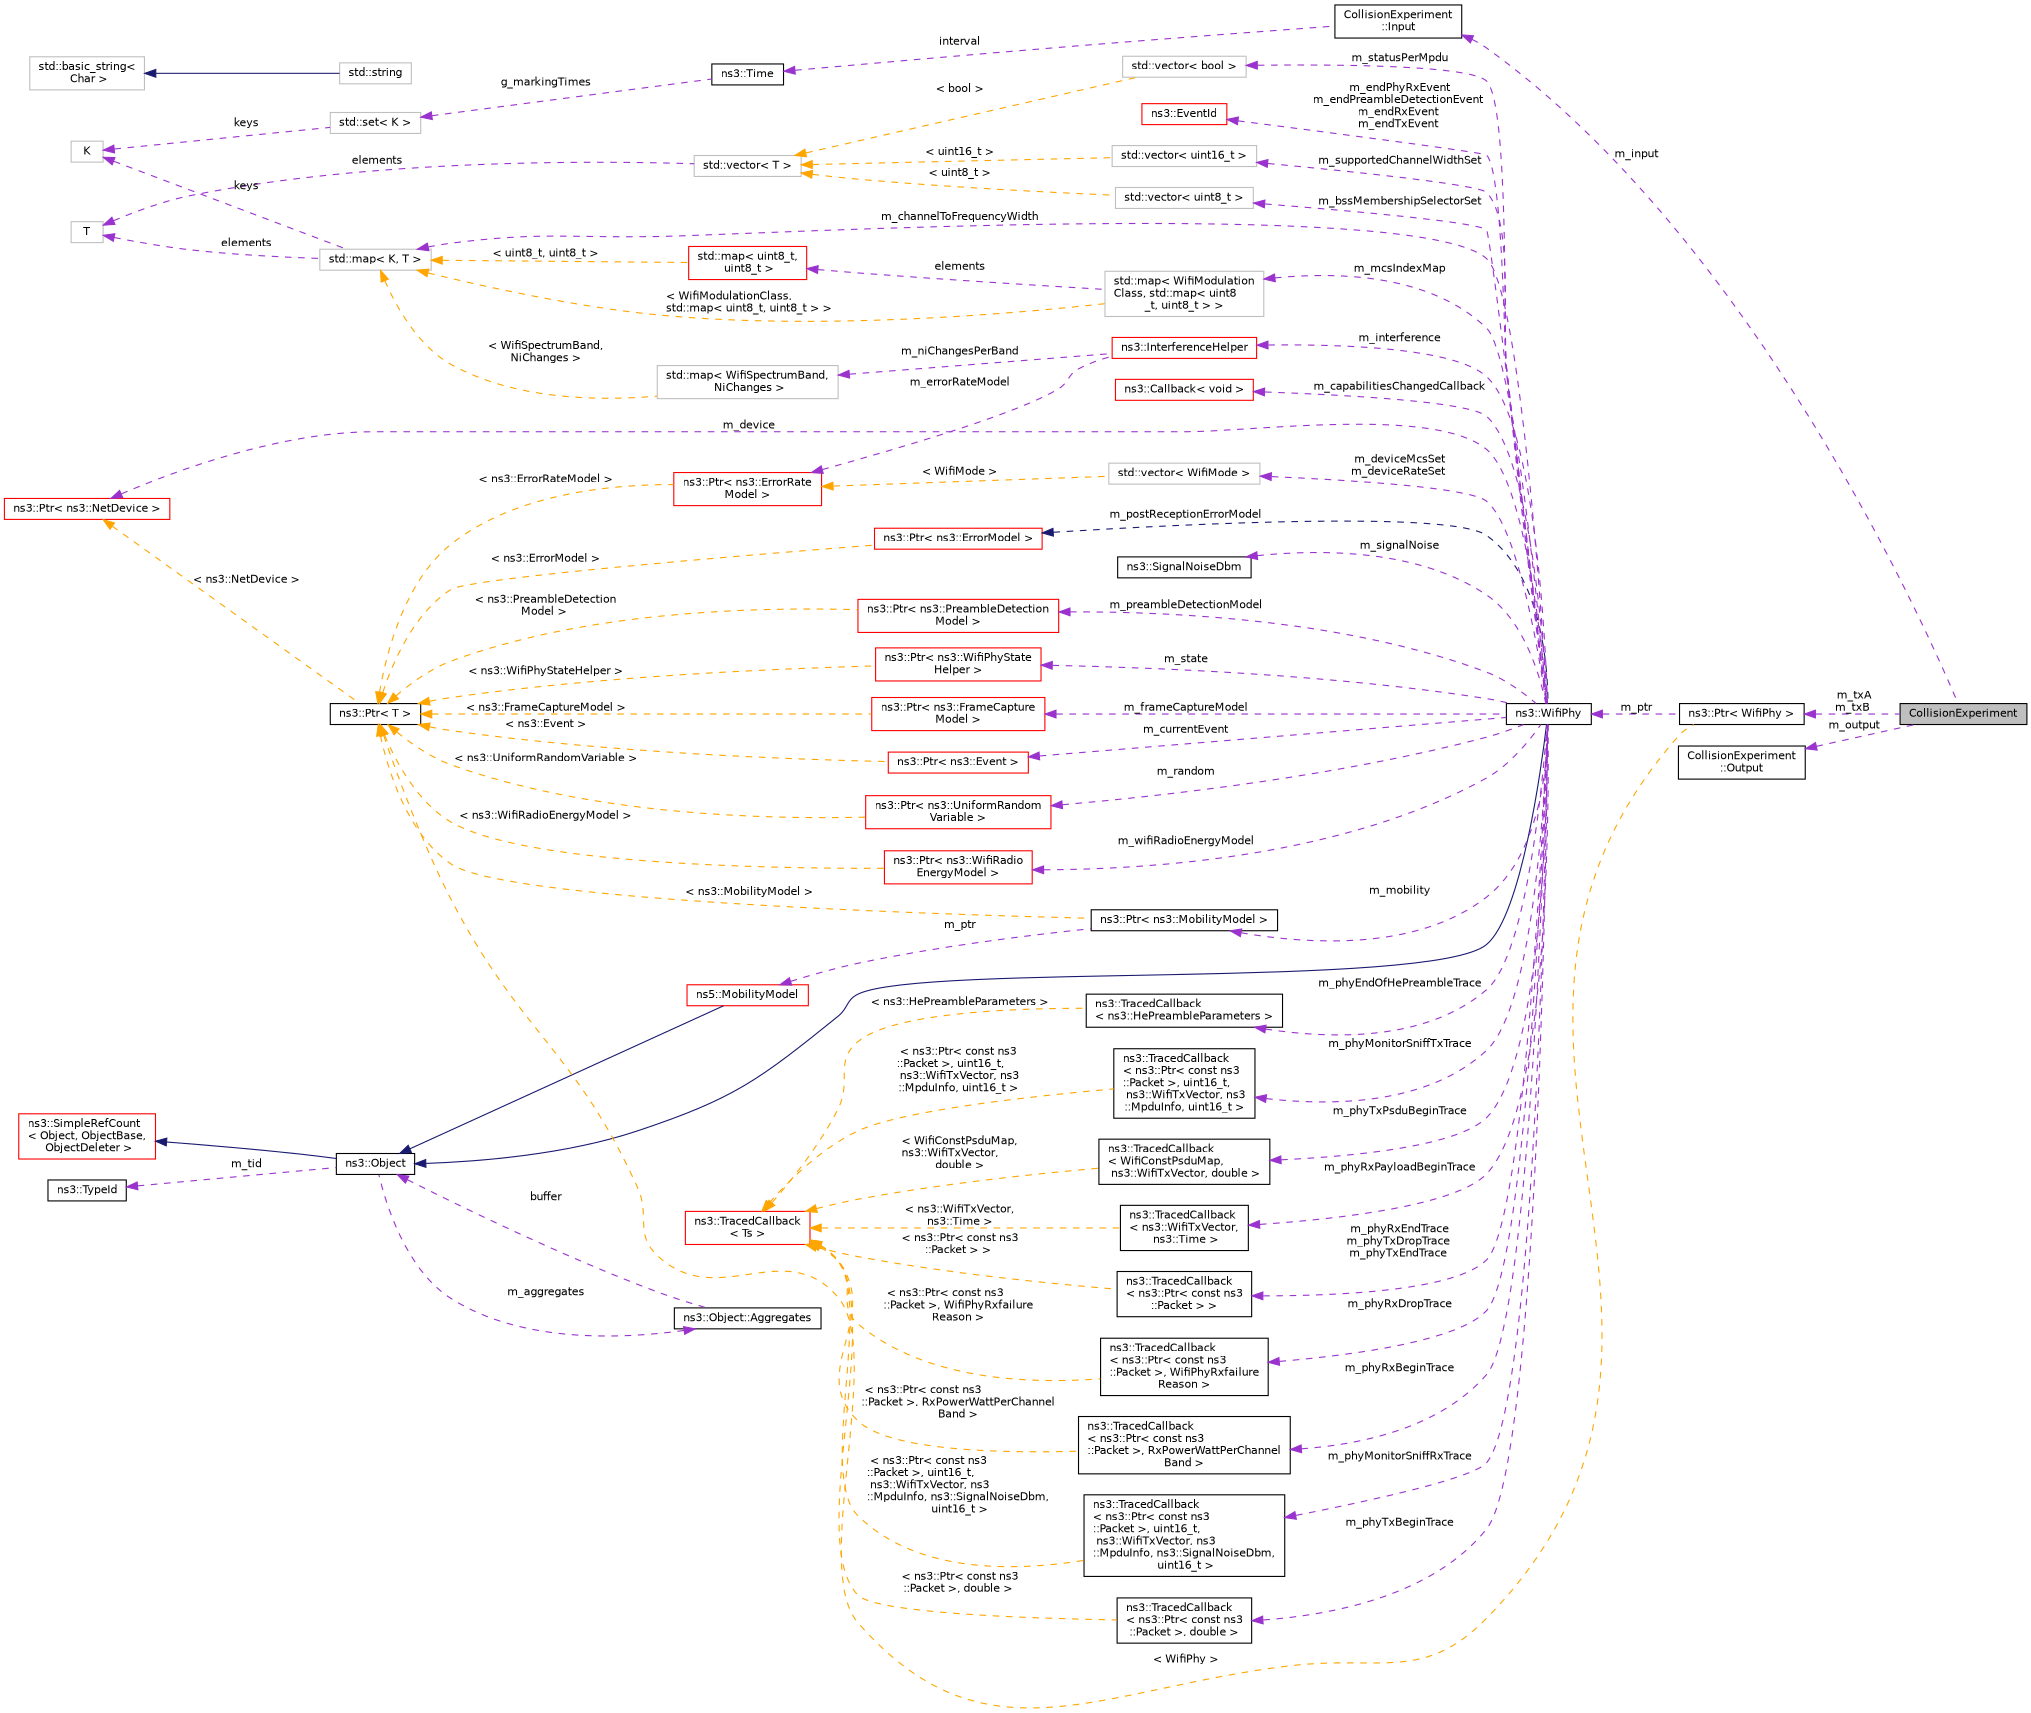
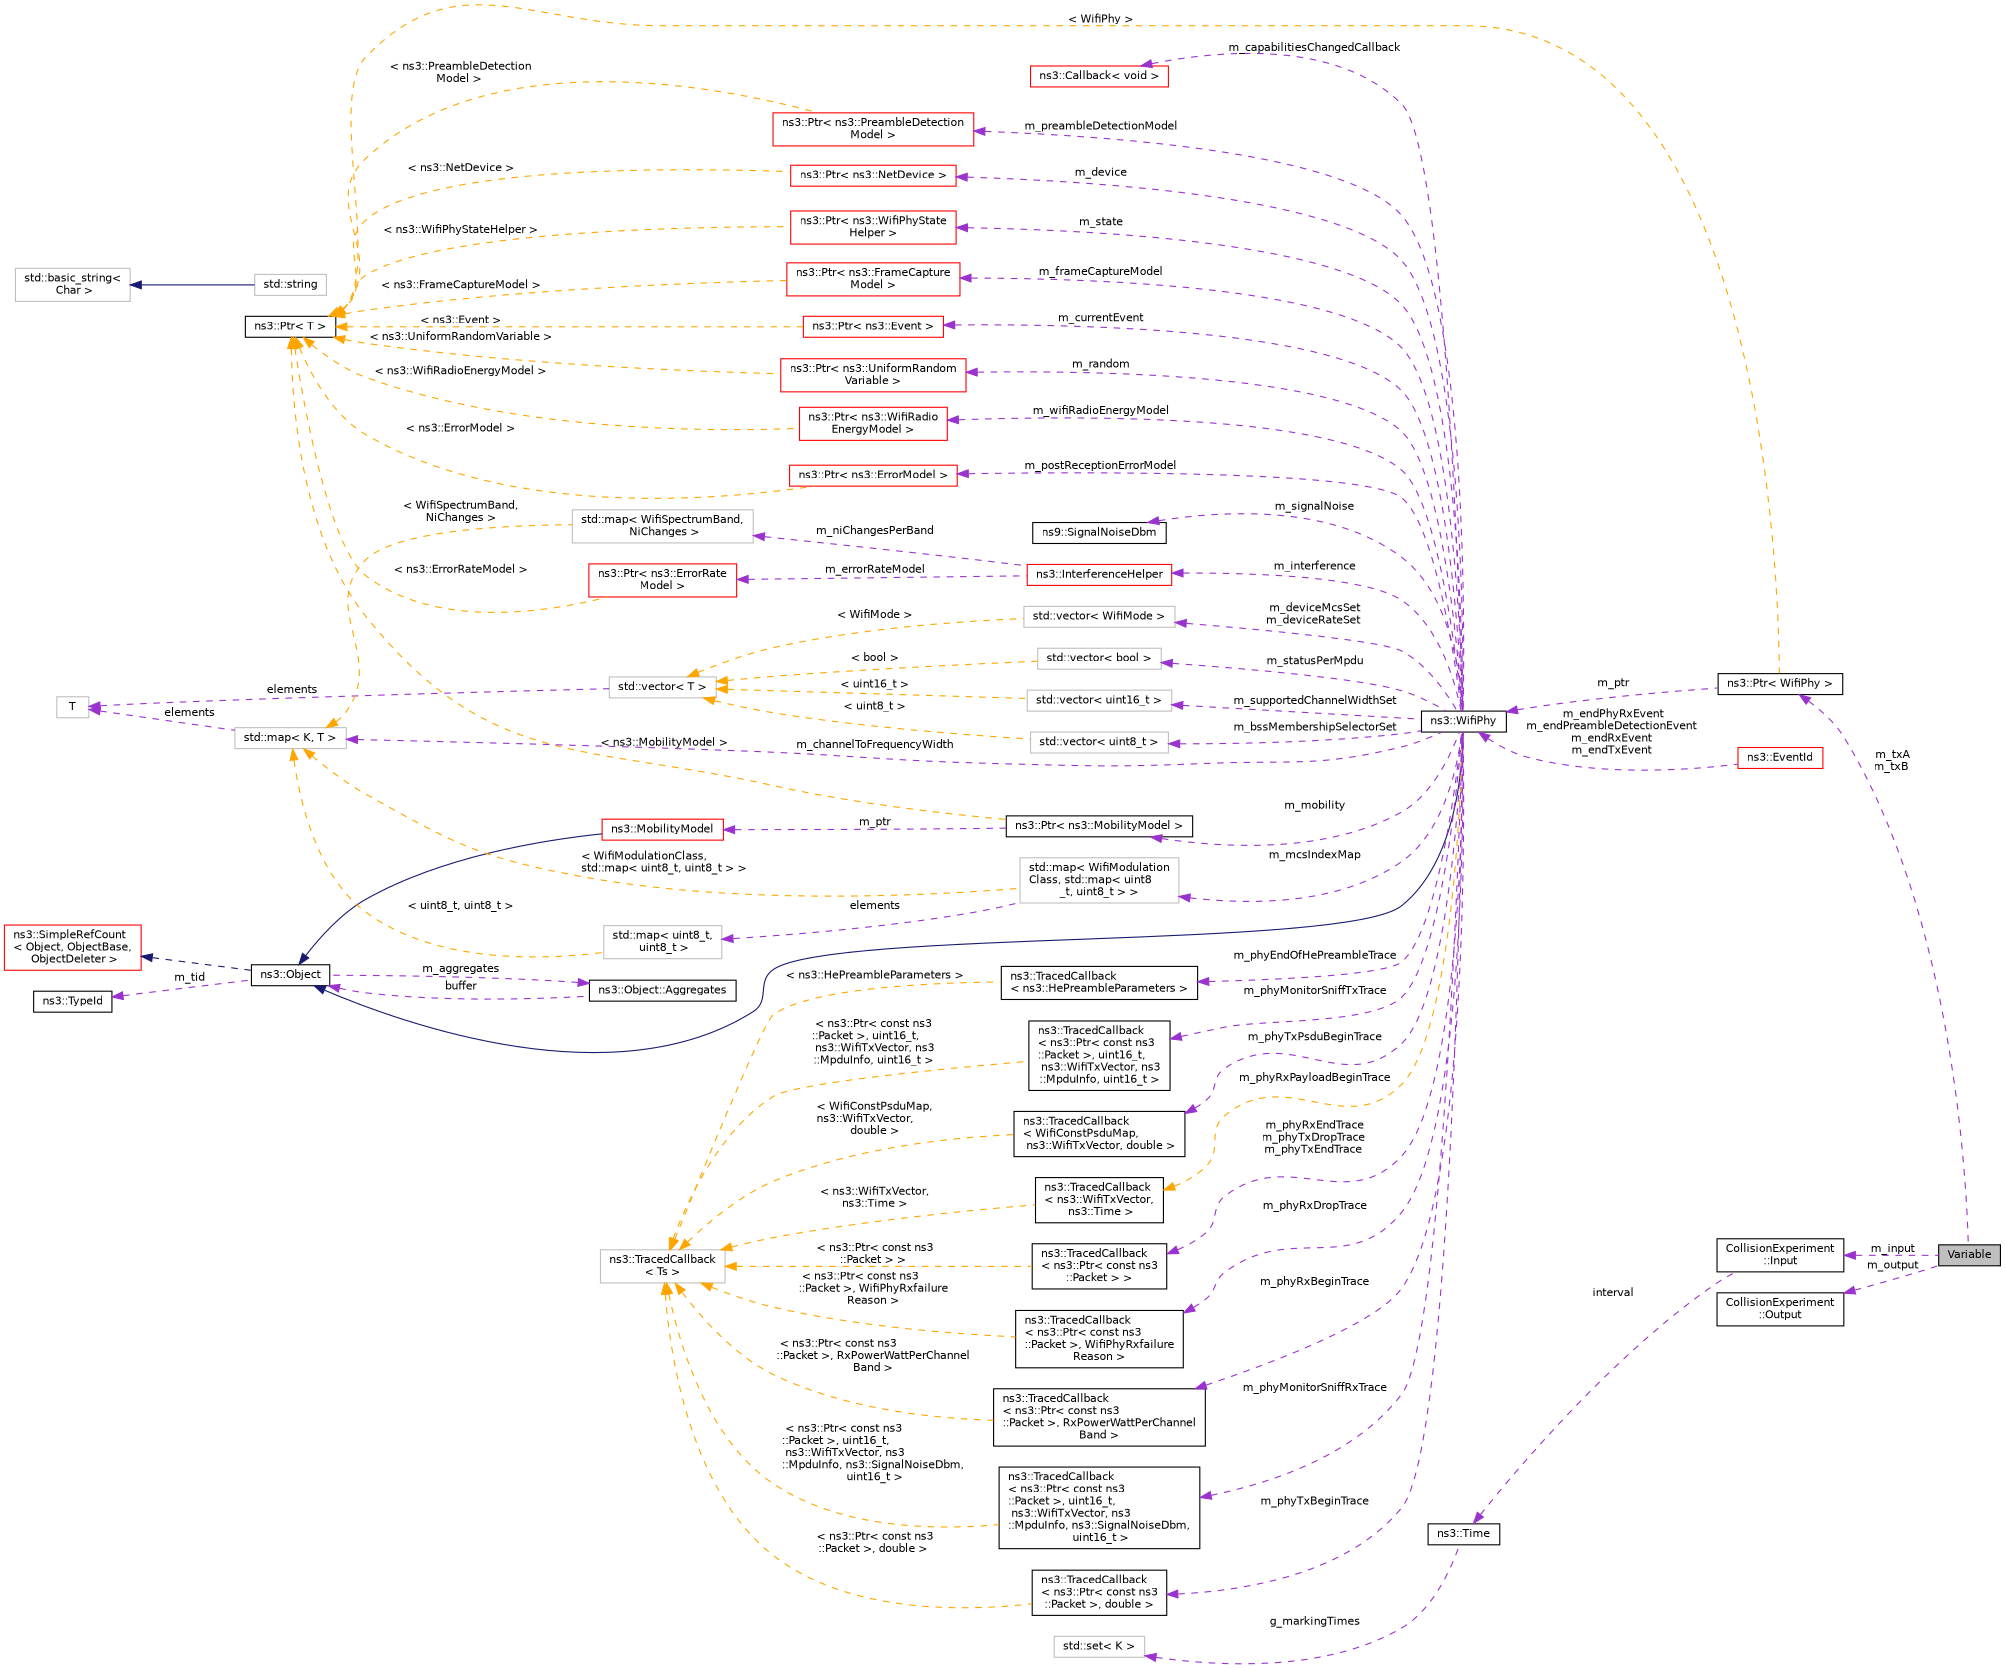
node "K": removed
edge "ns3::WifiPhy" -> "ns3::EventId": reversed
node "std::map< uint8_t, uint8_t >": color red -> grey75
edge "std::vector< WifiMode >" -> "ns3::Ptr< ns3::ErrorRate Model >": now "std::vector< WifiMode >" -> "std::vector< T >"
edge "ns3::WifiPhy" -> "ns3::Ptr< ns3::ErrorModel >": color midnightblue -> darkorchid3
node "ns3::SignalNoiseDbm": label "ns3::SignalNoiseDbm" -> "ns9::SignalNoiseDbm"
edge "ns3::Ptr< T >" -> "ns3::Ptr< ns3::NetDevice >": reversed
node "CollisionExperiment": label "CollisionExperiment" -> "Variable"
node "ns5::MobilityModel": label "ns5::MobilityModel" -> "ns3::MobilityModel"
edge "ns3::WifiPhy" -> "ns3::TracedCallback < ns3::WifiTxVector, ns3::Time >": color darkorchid3 -> orange
edge "ns3::Object" -> "ns3::SimpleRefCount < Object, ObjectBase, ObjectDeleter >": style solid -> dashed
node "ns3::TracedCallback < Ts >": color red -> grey75
